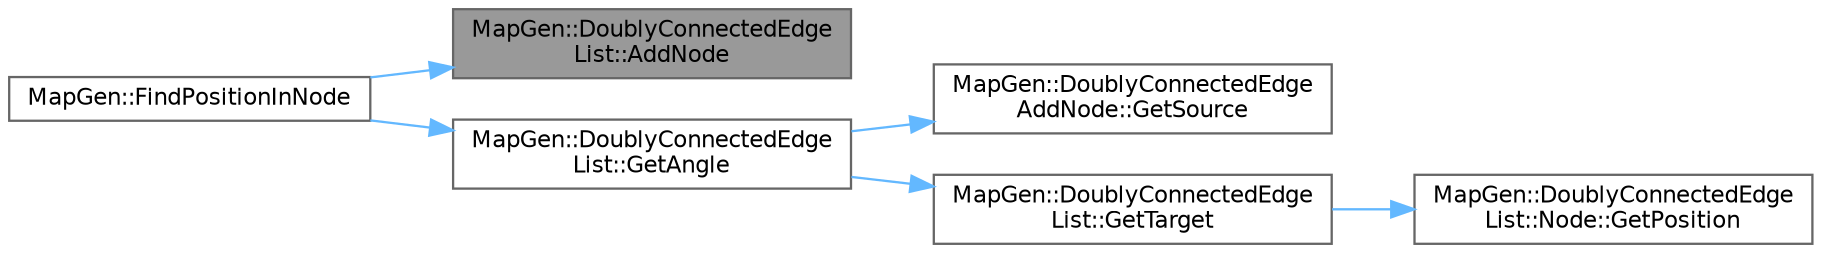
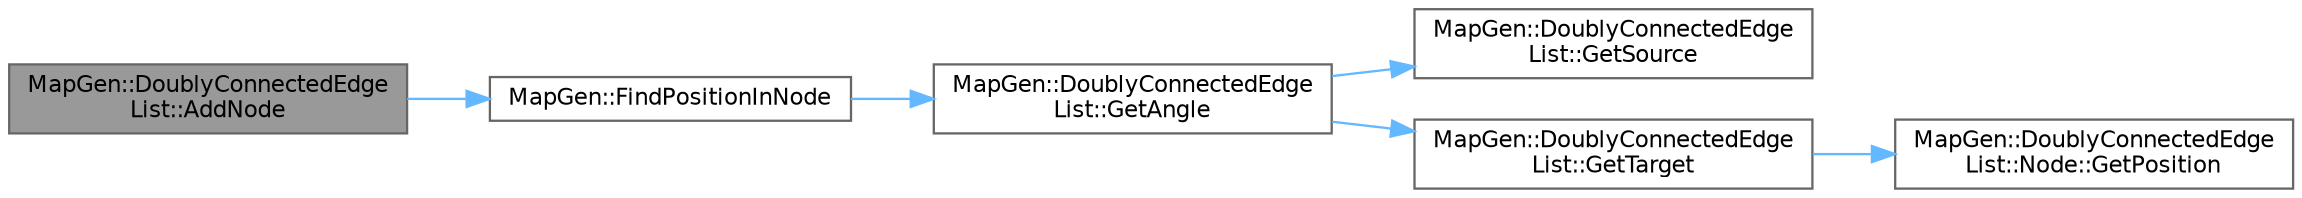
edge "MapGen::FindPositionInNode" -> "MapGen::DoublyConnectedEdge List::AddNode": reversed
node "MapGen::DoublyConnectedEdge AddNode::GetSource": label "MapGen::DoublyConnectedEdge AddNode::GetSource" -> "MapGen::DoublyConnectedEdge List::GetSource"
